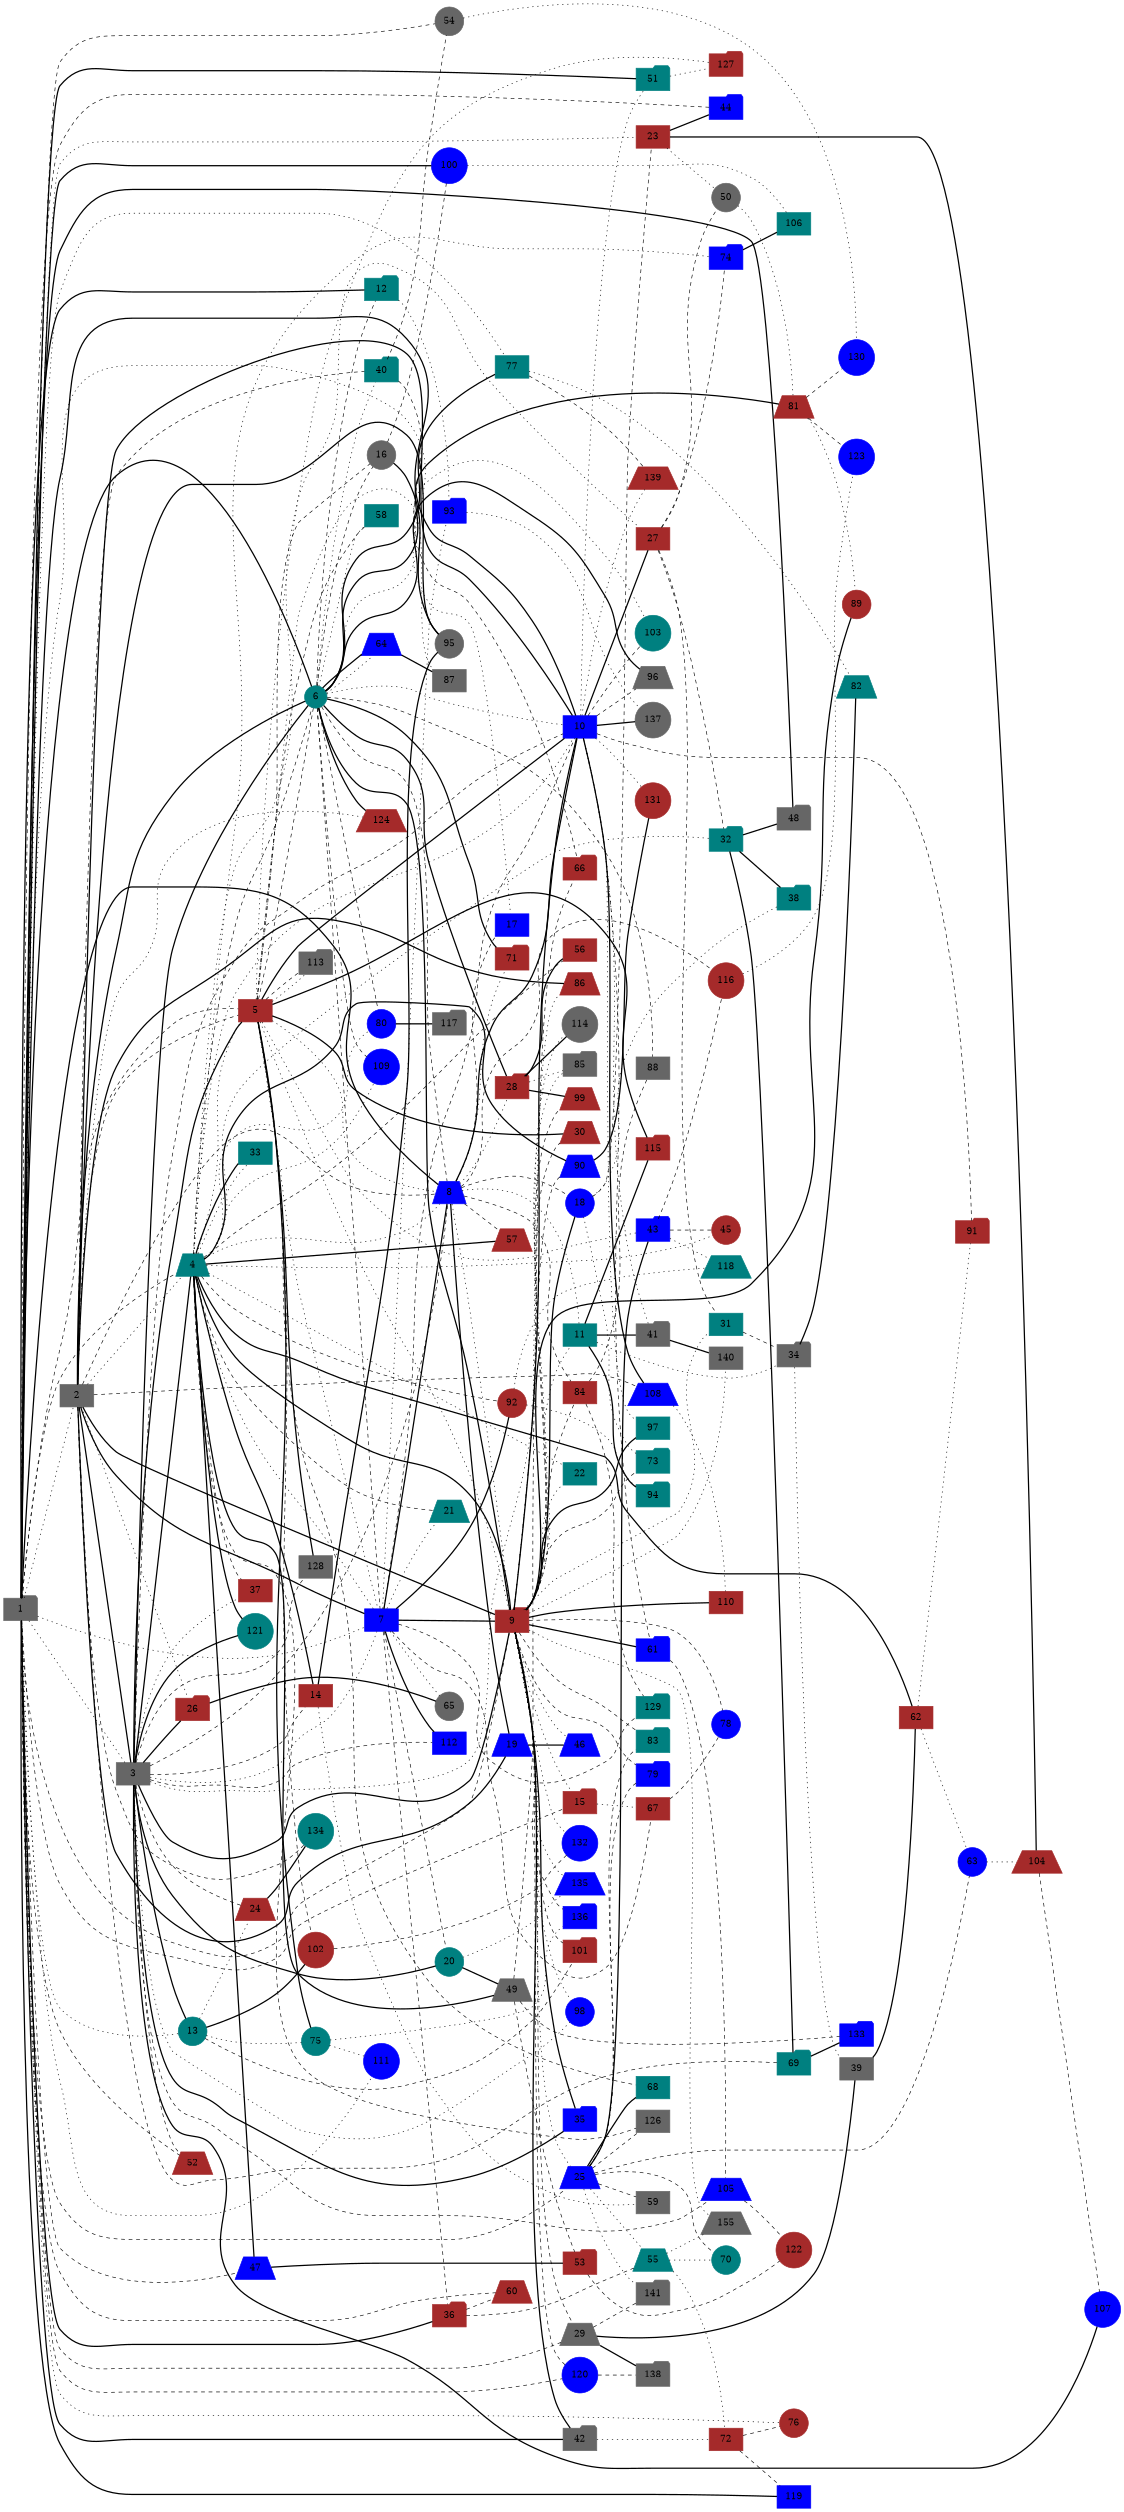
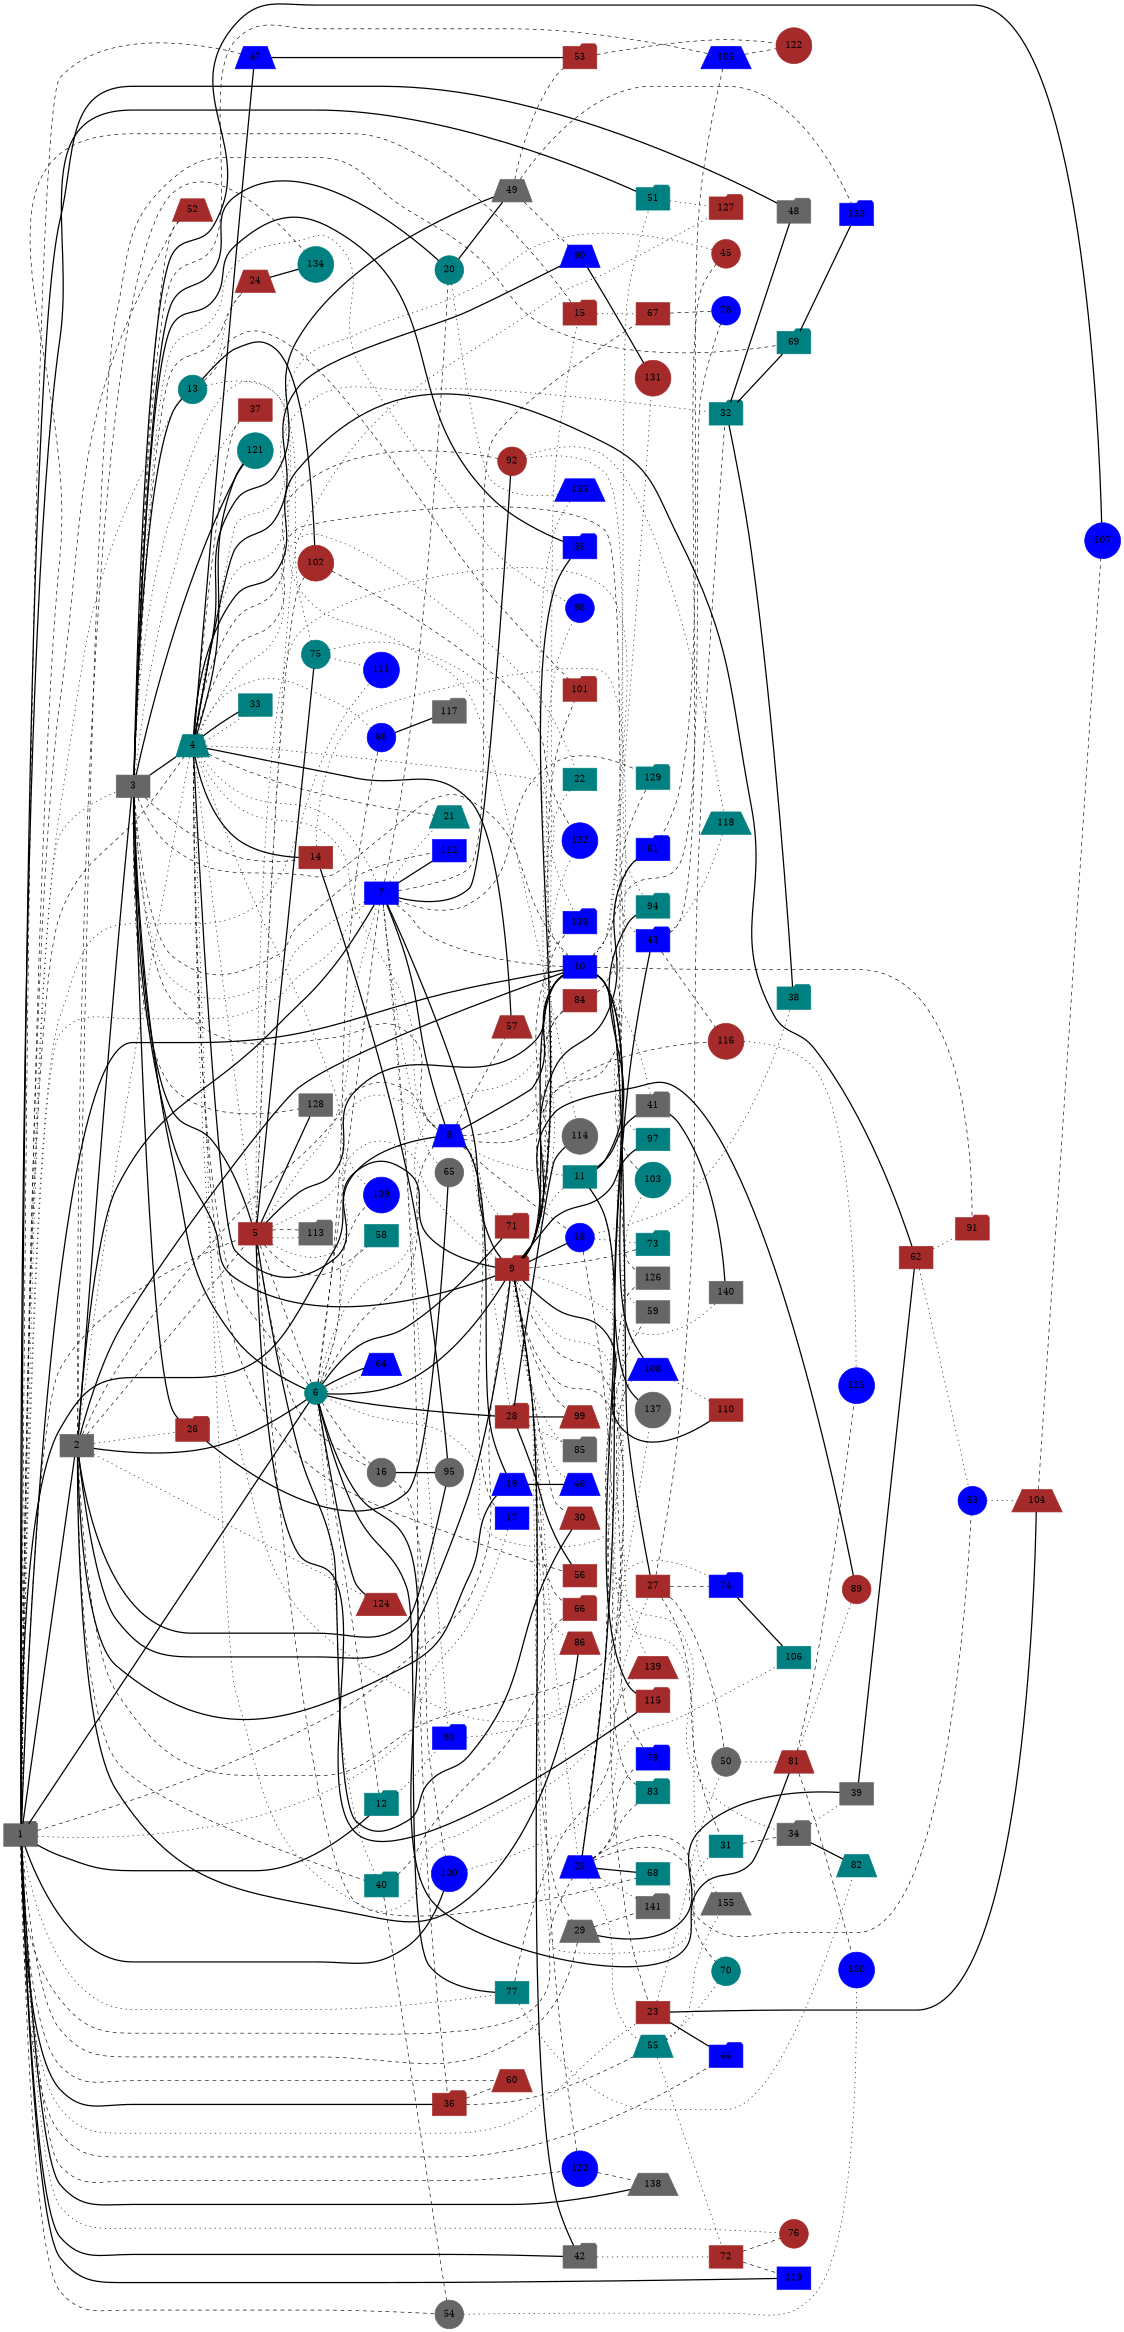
node "96": removed
node "87": removed
node "88": removed
edge "2" -- "1": style dotted -> bold
edge "29" -- "138": now "1" -- "138"
node "138": shape folder -> trapezium
